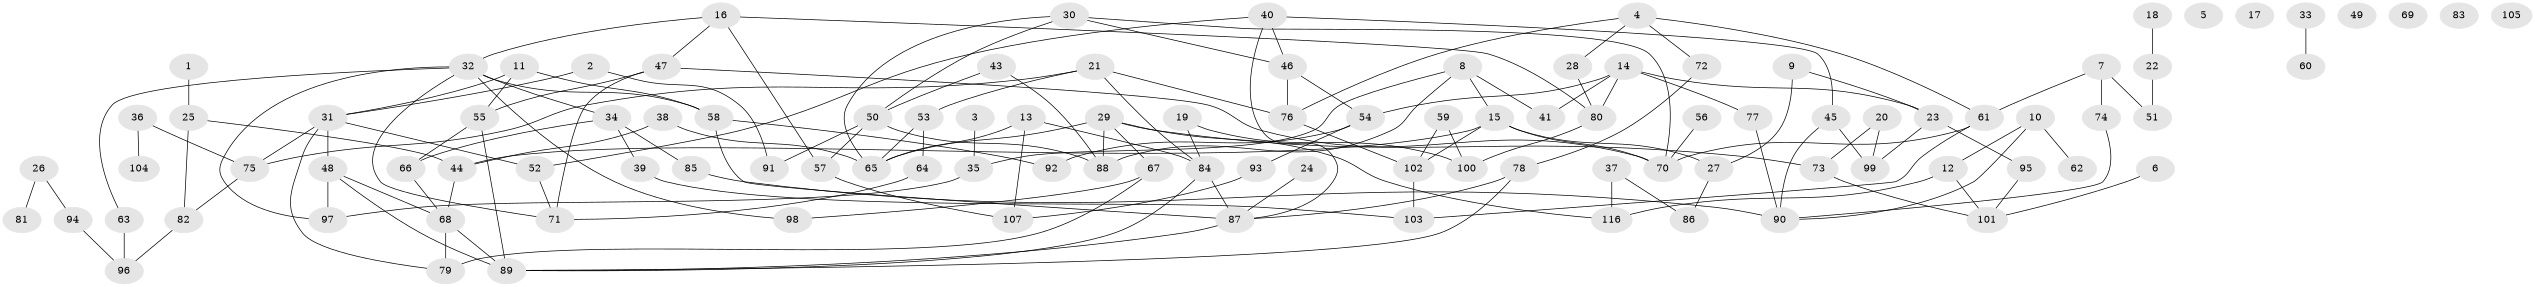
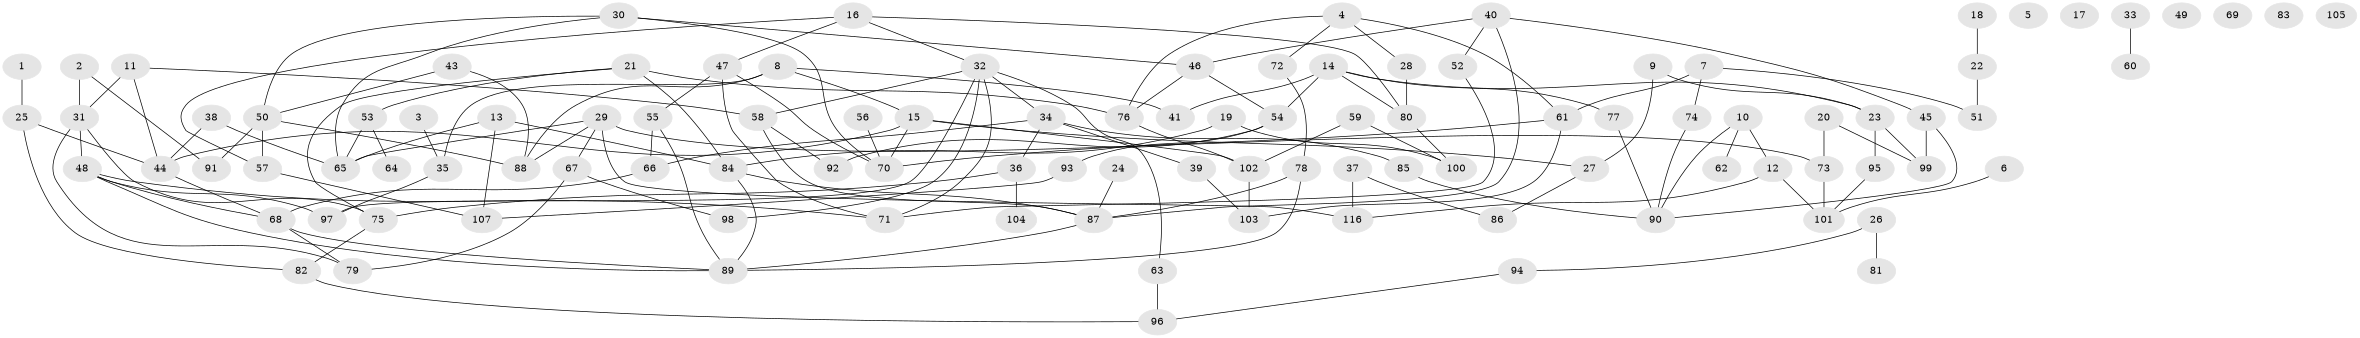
edge "11" -- "55": now "11" -- "44"
edge "34" -- "36": added
edge "31" -- "52": removed
edge "64" -- "71": now "48" -- "71"
